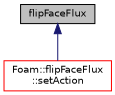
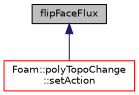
node "Foam::flipFaceFlux ::setAction": label "Foam::flipFaceFlux ::setAction" -> "Foam::polyTopoChange ::setAction"
